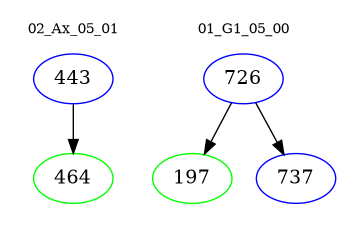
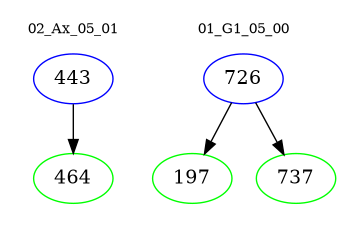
node "737": color blue -> green
